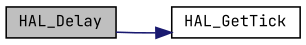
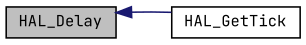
edge "HAL_Delay" -> "HAL_GetTick": reversed
